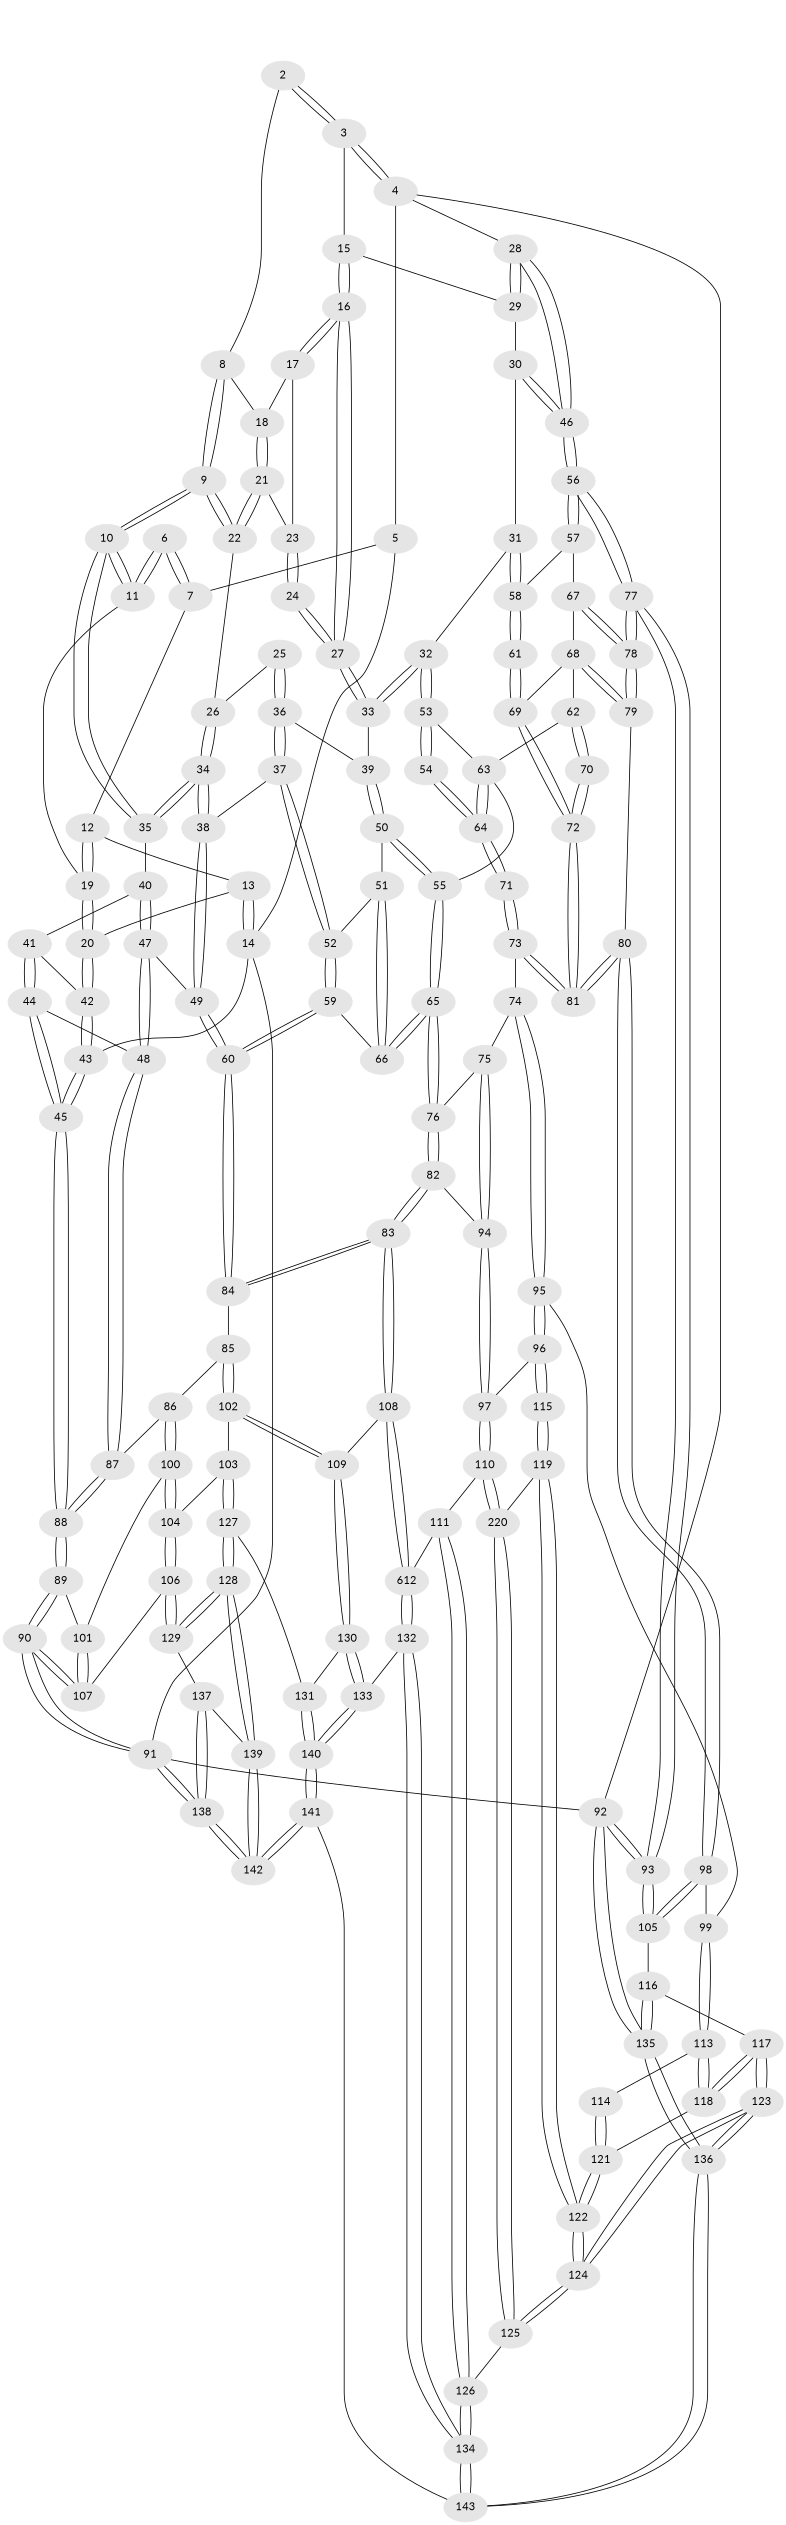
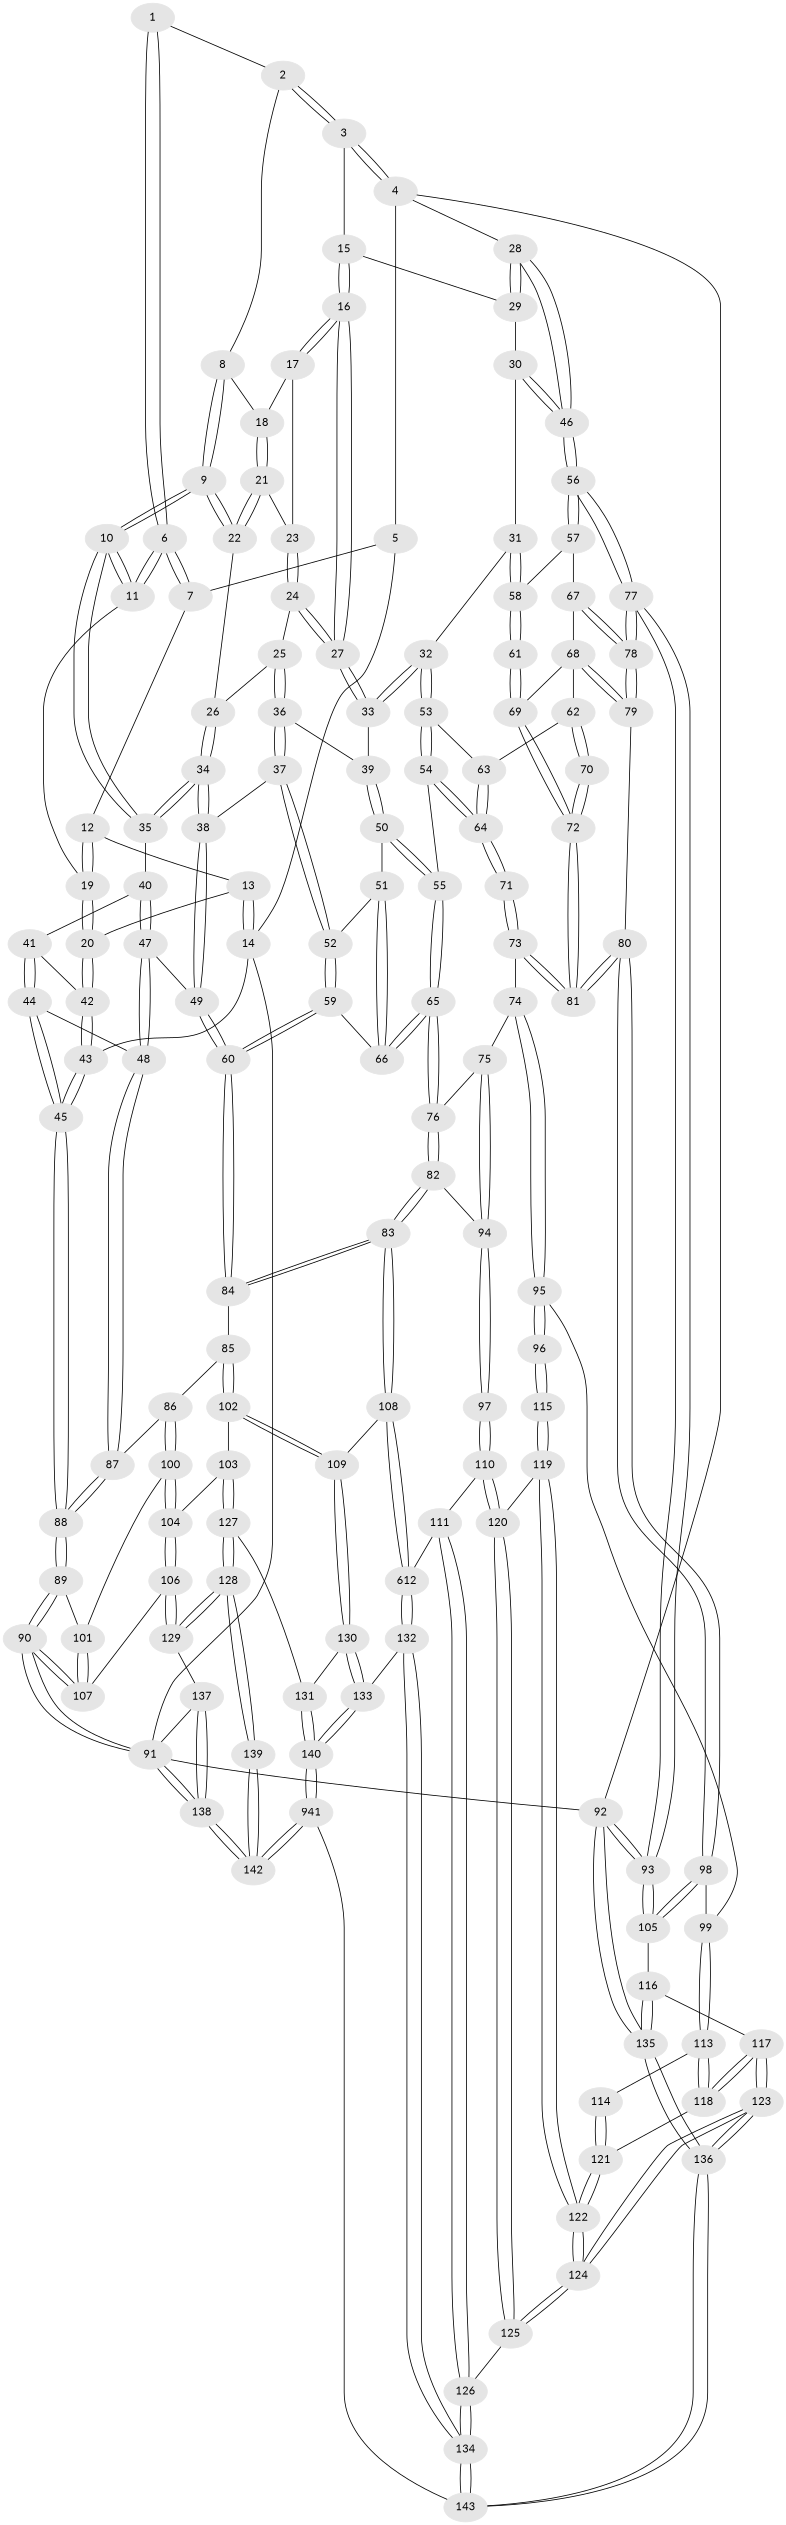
node "1": added
edge "24" -- "25": added
edge "63" -- "55": now "54" -- "55"
edge "96" -- "97": removed
node "220": label "220" -> "120"
edge "137" -- "139": now "137" -- "91"
node "141": label "141" -> "941"
